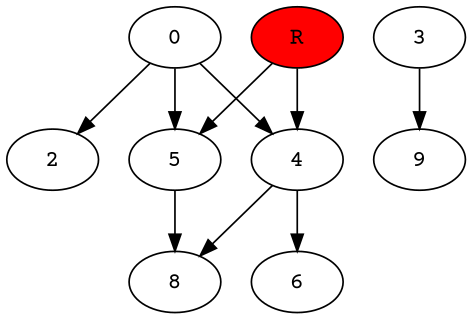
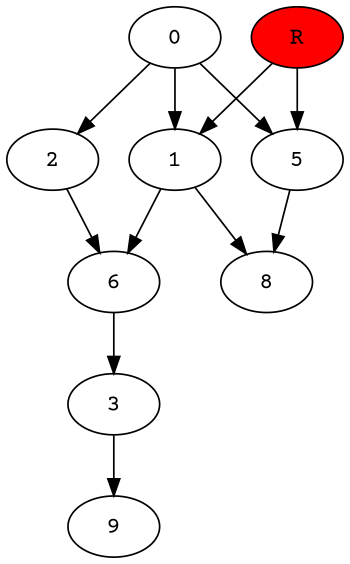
node "4": label "4" -> "1"
edge "2" -> "6": added
edge "6" -> "3": added
